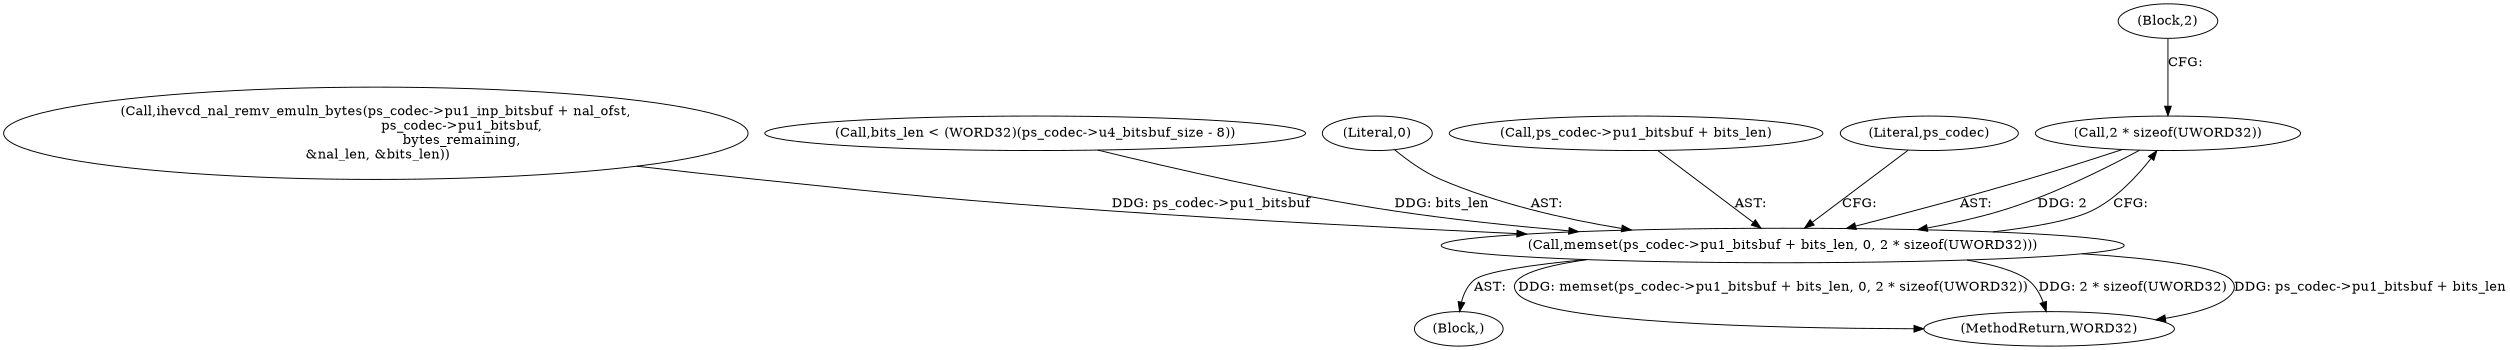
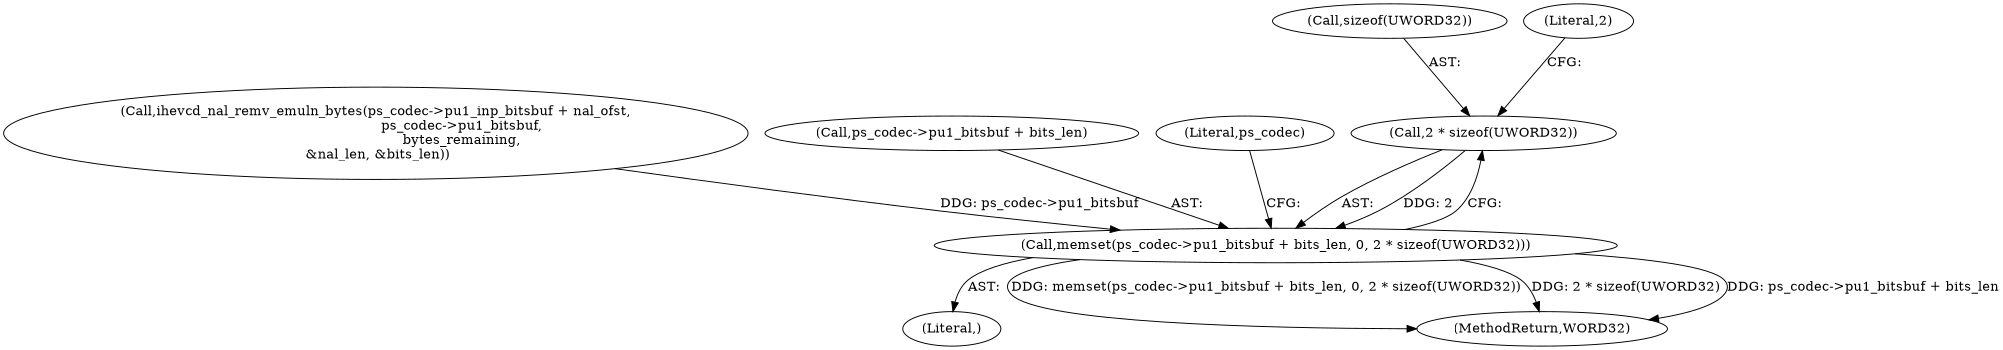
node "(Call,sizeof(UWORD32))": added
node "(Block,2)": label "(Block,2)" -> "(Literal,2)"
node "(Call,bits_len < (WORD32)(ps_codec->u4_bitsbuf_size - 8))": removed
node "(Literal,0)": removed
node "(Block,)": label "(Block,)" -> "(Literal,)"
